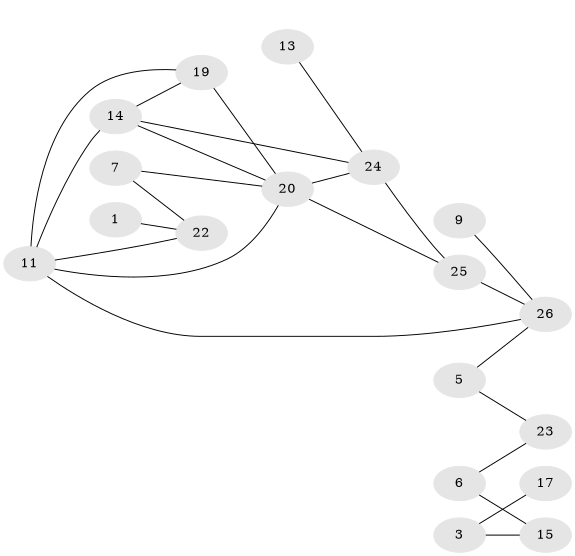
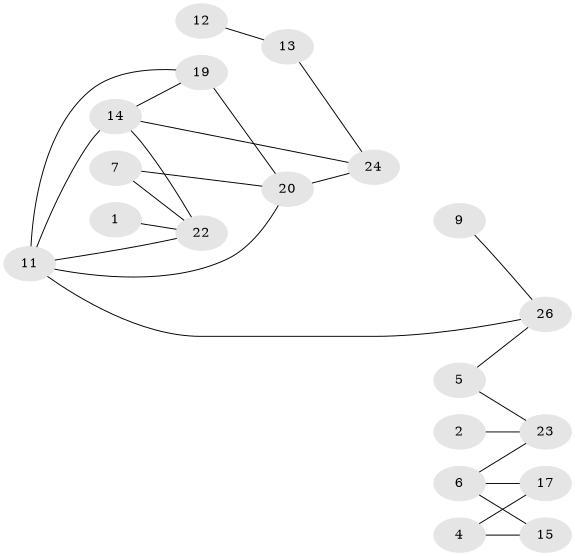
node "12": added
edge "14" -- "20": now "14" -- "22"
node "25": removed
node "2": added
edge "6" -- "17": added
node "3": label "3" -> "4"
